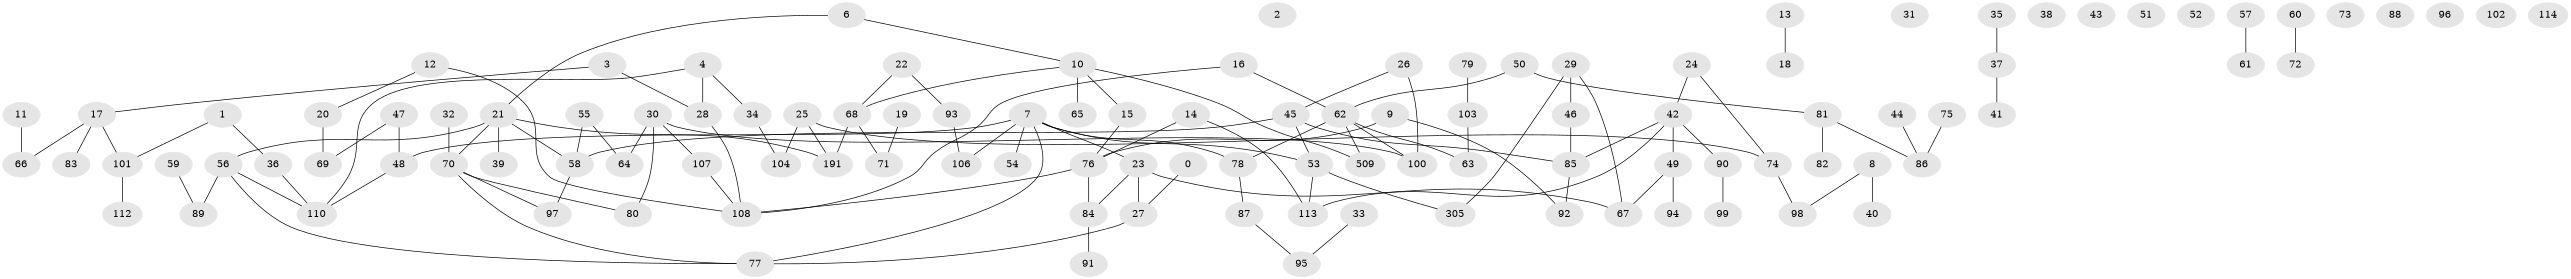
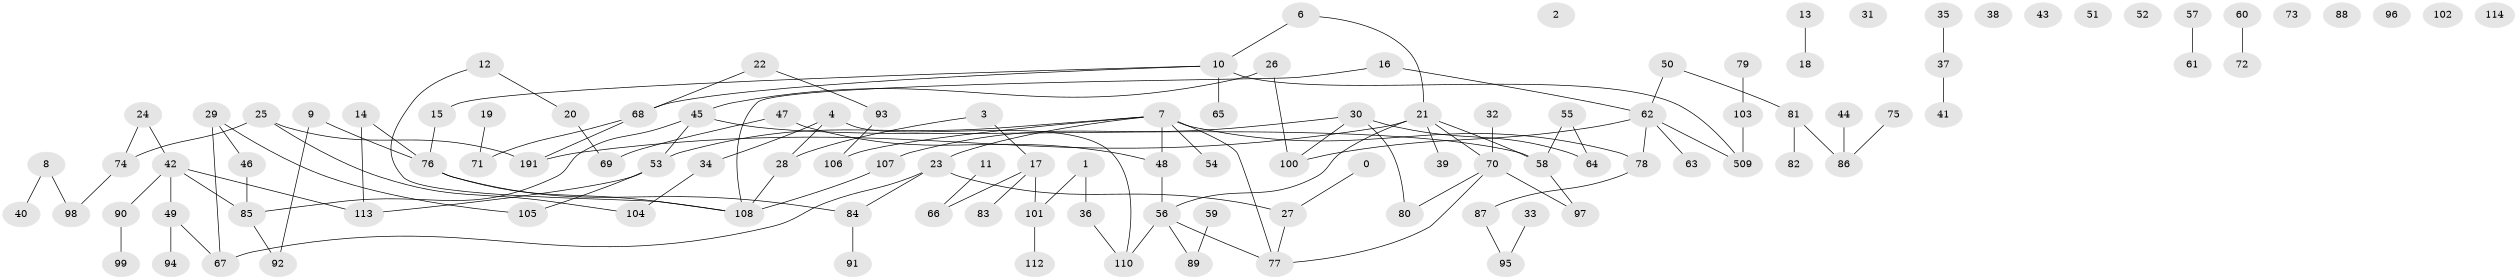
edge "103" -- "63": now "103" -- "509"
edge "48" -- "110": now "48" -- "56"
node "305": label "305" -> "105"
